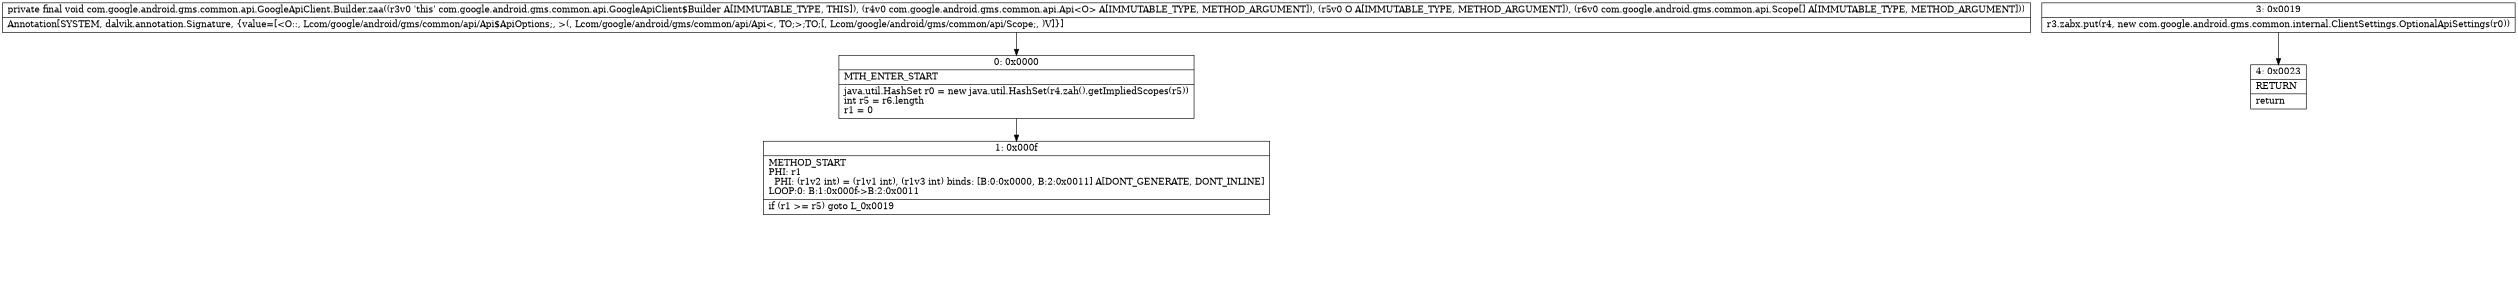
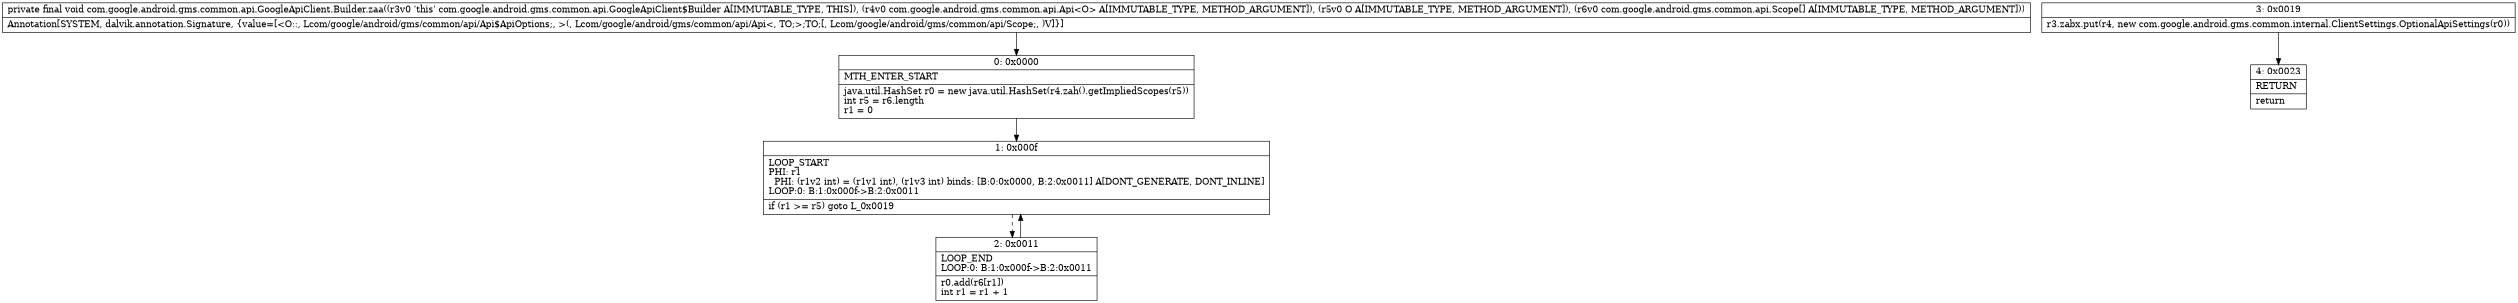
node "1: 0x000f": text "METHOD_START" -> "LOOP_START"
node "2: 0x0011": added
